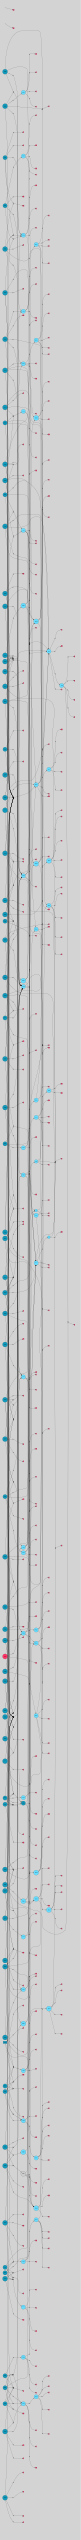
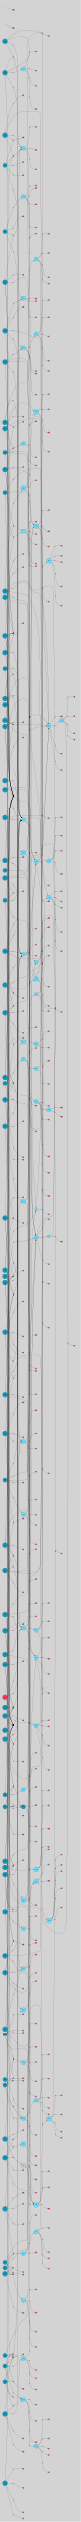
node "T1026": removed
